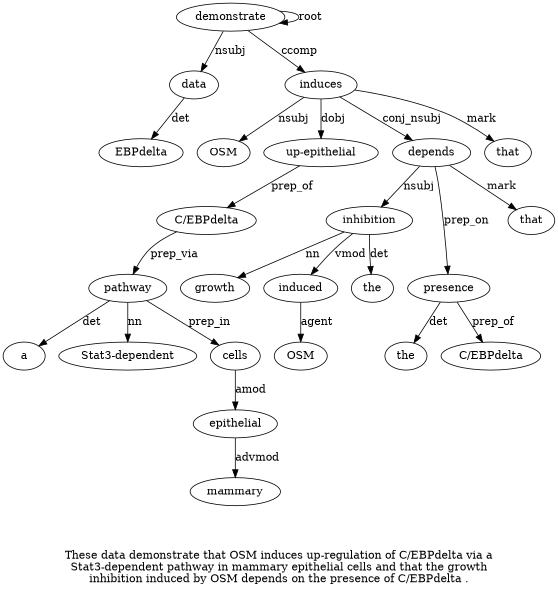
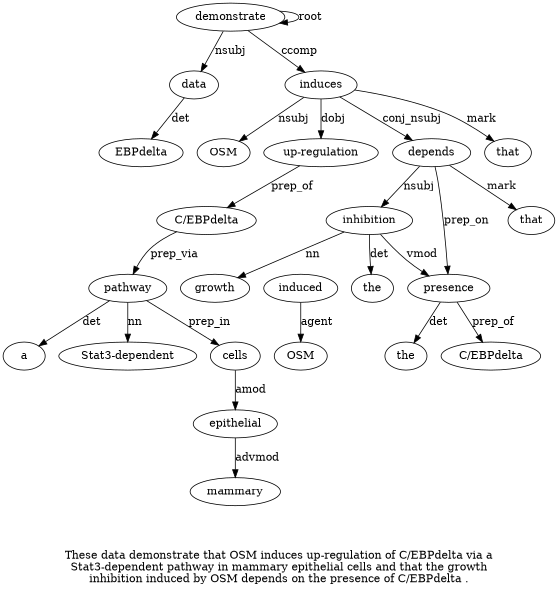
node "up-epithelial": label "up-epithelial" -> "up-regulation"
edge "inhibition" -> "induced": now "inhibition" -> "presence"
